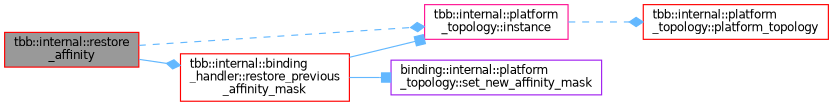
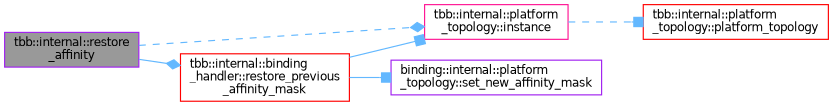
edge "tbb::internal::platform _topology::instance" -> "tbb::internal::platform _topology::platform_topology": arrowhead diamond -> box
node "tbb::internal::restore _affinity": color red -> purple
